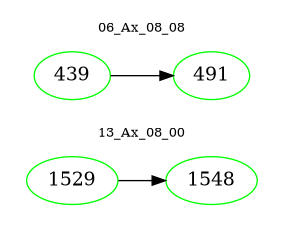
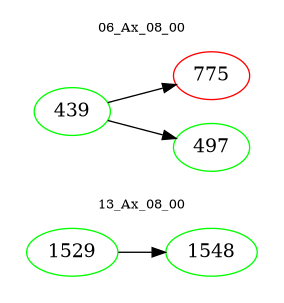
cluster "06_Ax_08_08": label "06_Ax_08_08" -> "06_Ax_08_00"
node "491": label "491" -> "497"
node "775": added
